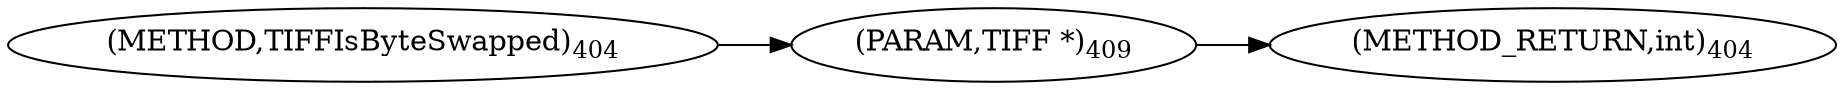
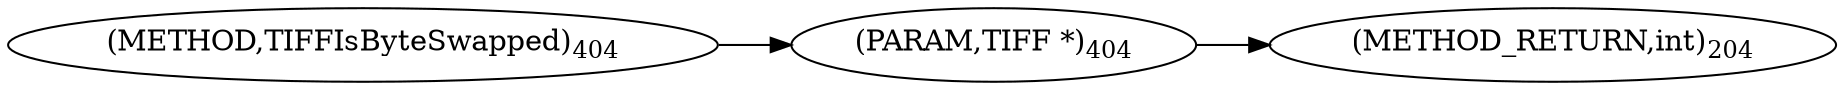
node "(PARAM,TIFF *)": text "409" -> "404"
node "(METHOD_RETURN,int)": text "404" -> "204"
